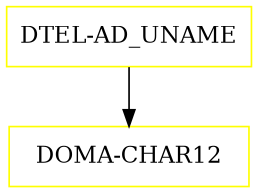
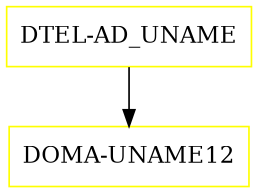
node "DOMA-CHAR12": label "DOMA-CHAR12" -> "DOMA-UNAME12"
